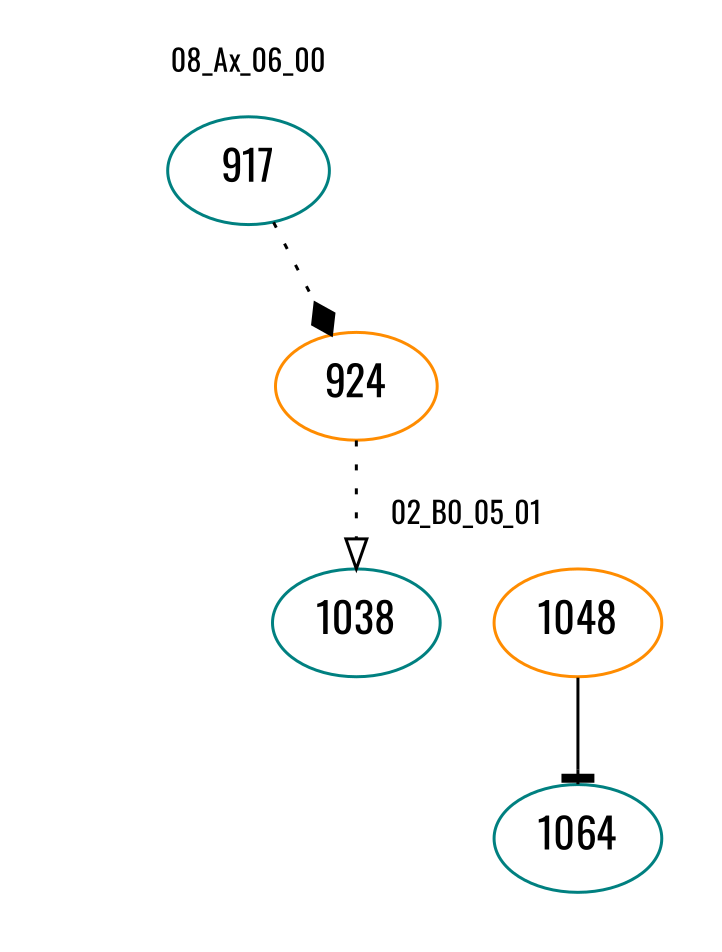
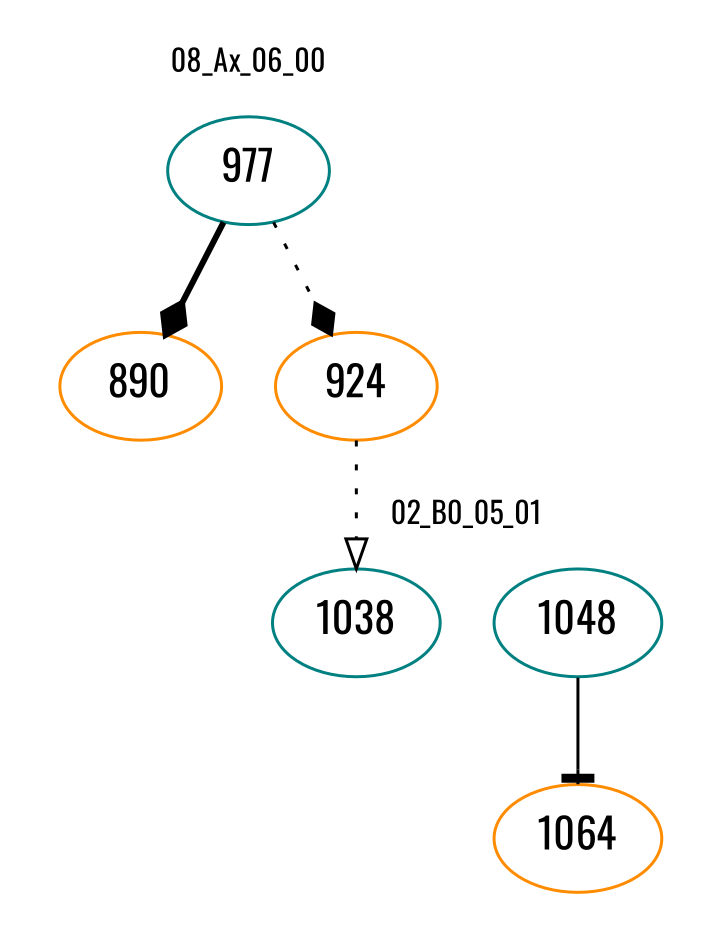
node "917": label "917" -> "977"
node "890": added
node "1048": color darkorange -> teal
node "1064": color teal -> darkorange
